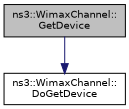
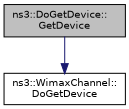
node "ns3::WimaxChannel:: GetDevice": label "ns3::WimaxChannel:: GetDevice" -> "ns3::DoGetDevice:: GetDevice"
